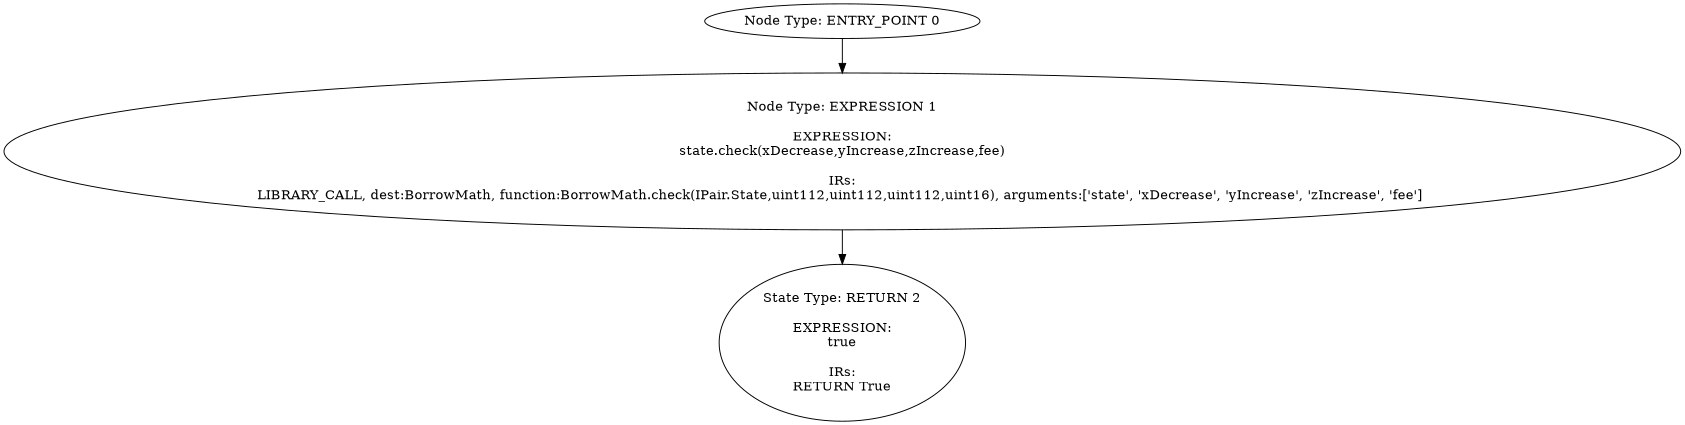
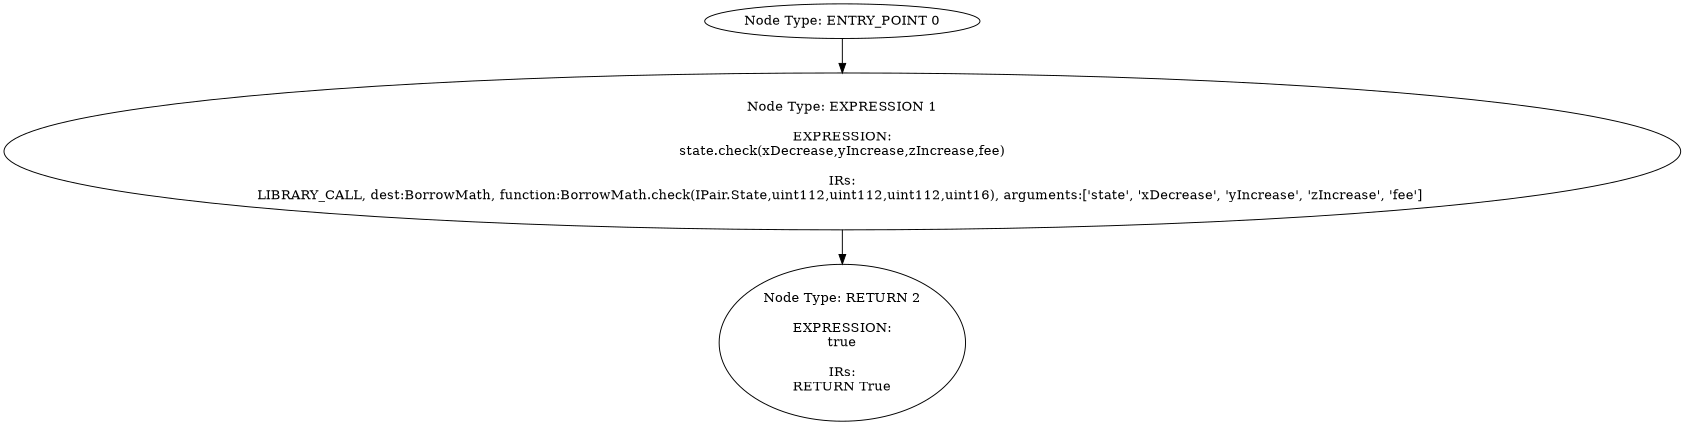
node "State Type: RETURN 2 EXPRESSION: true IRs: RETURN True": label "State Type: RETURN 2 EXPRESSION: true IRs: RETURN True" -> "Node Type: RETURN 2 EXPRESSION: true IRs: RETURN True"
